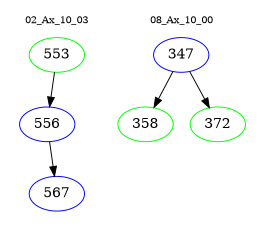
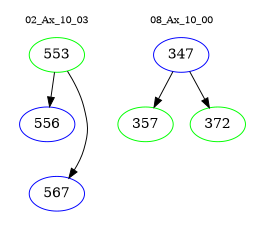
node "358": label "358" -> "357"
edge "556" -> "567": now "553" -> "567"
